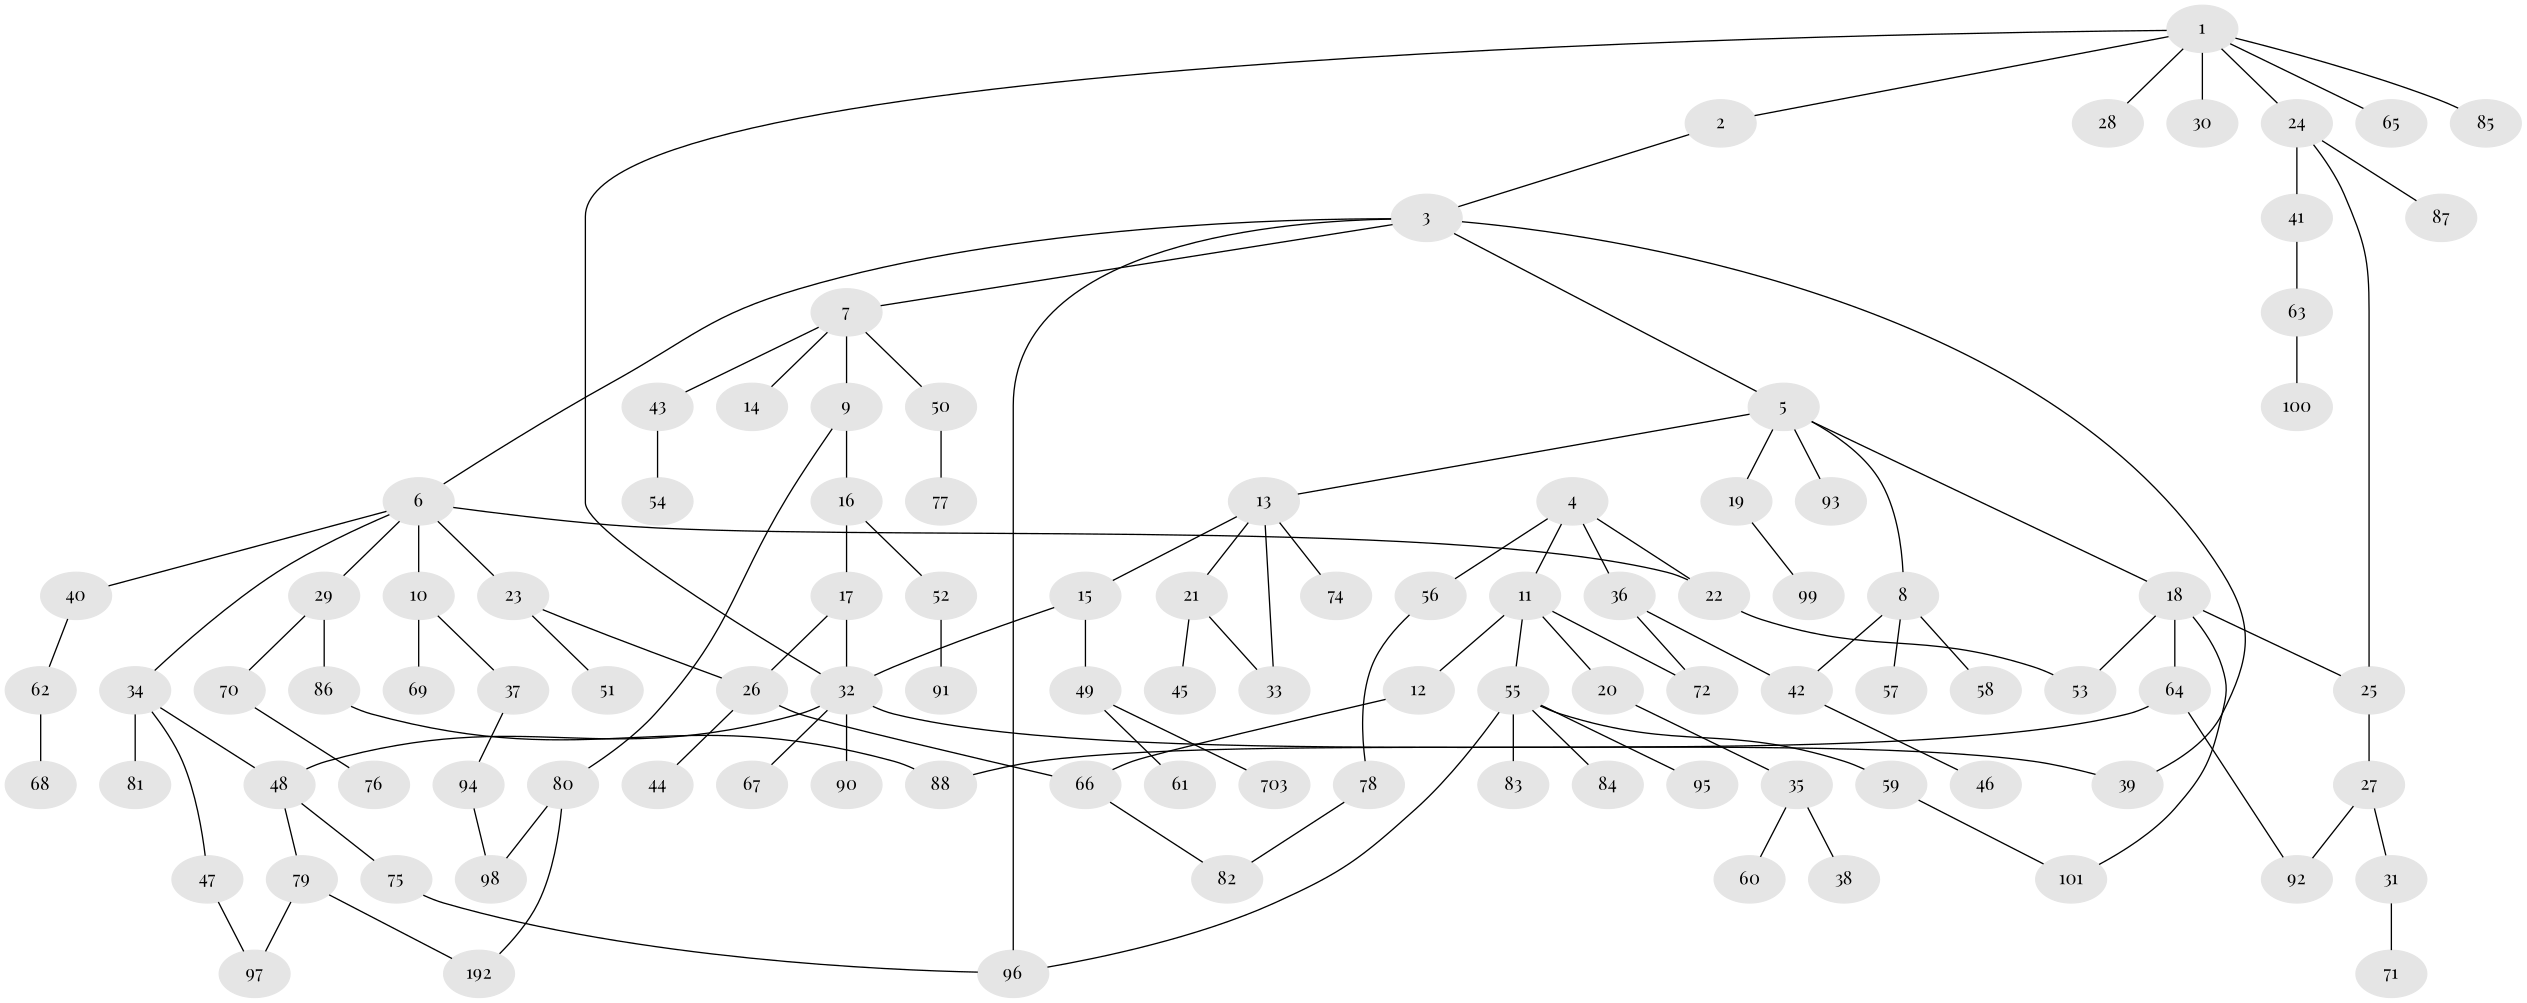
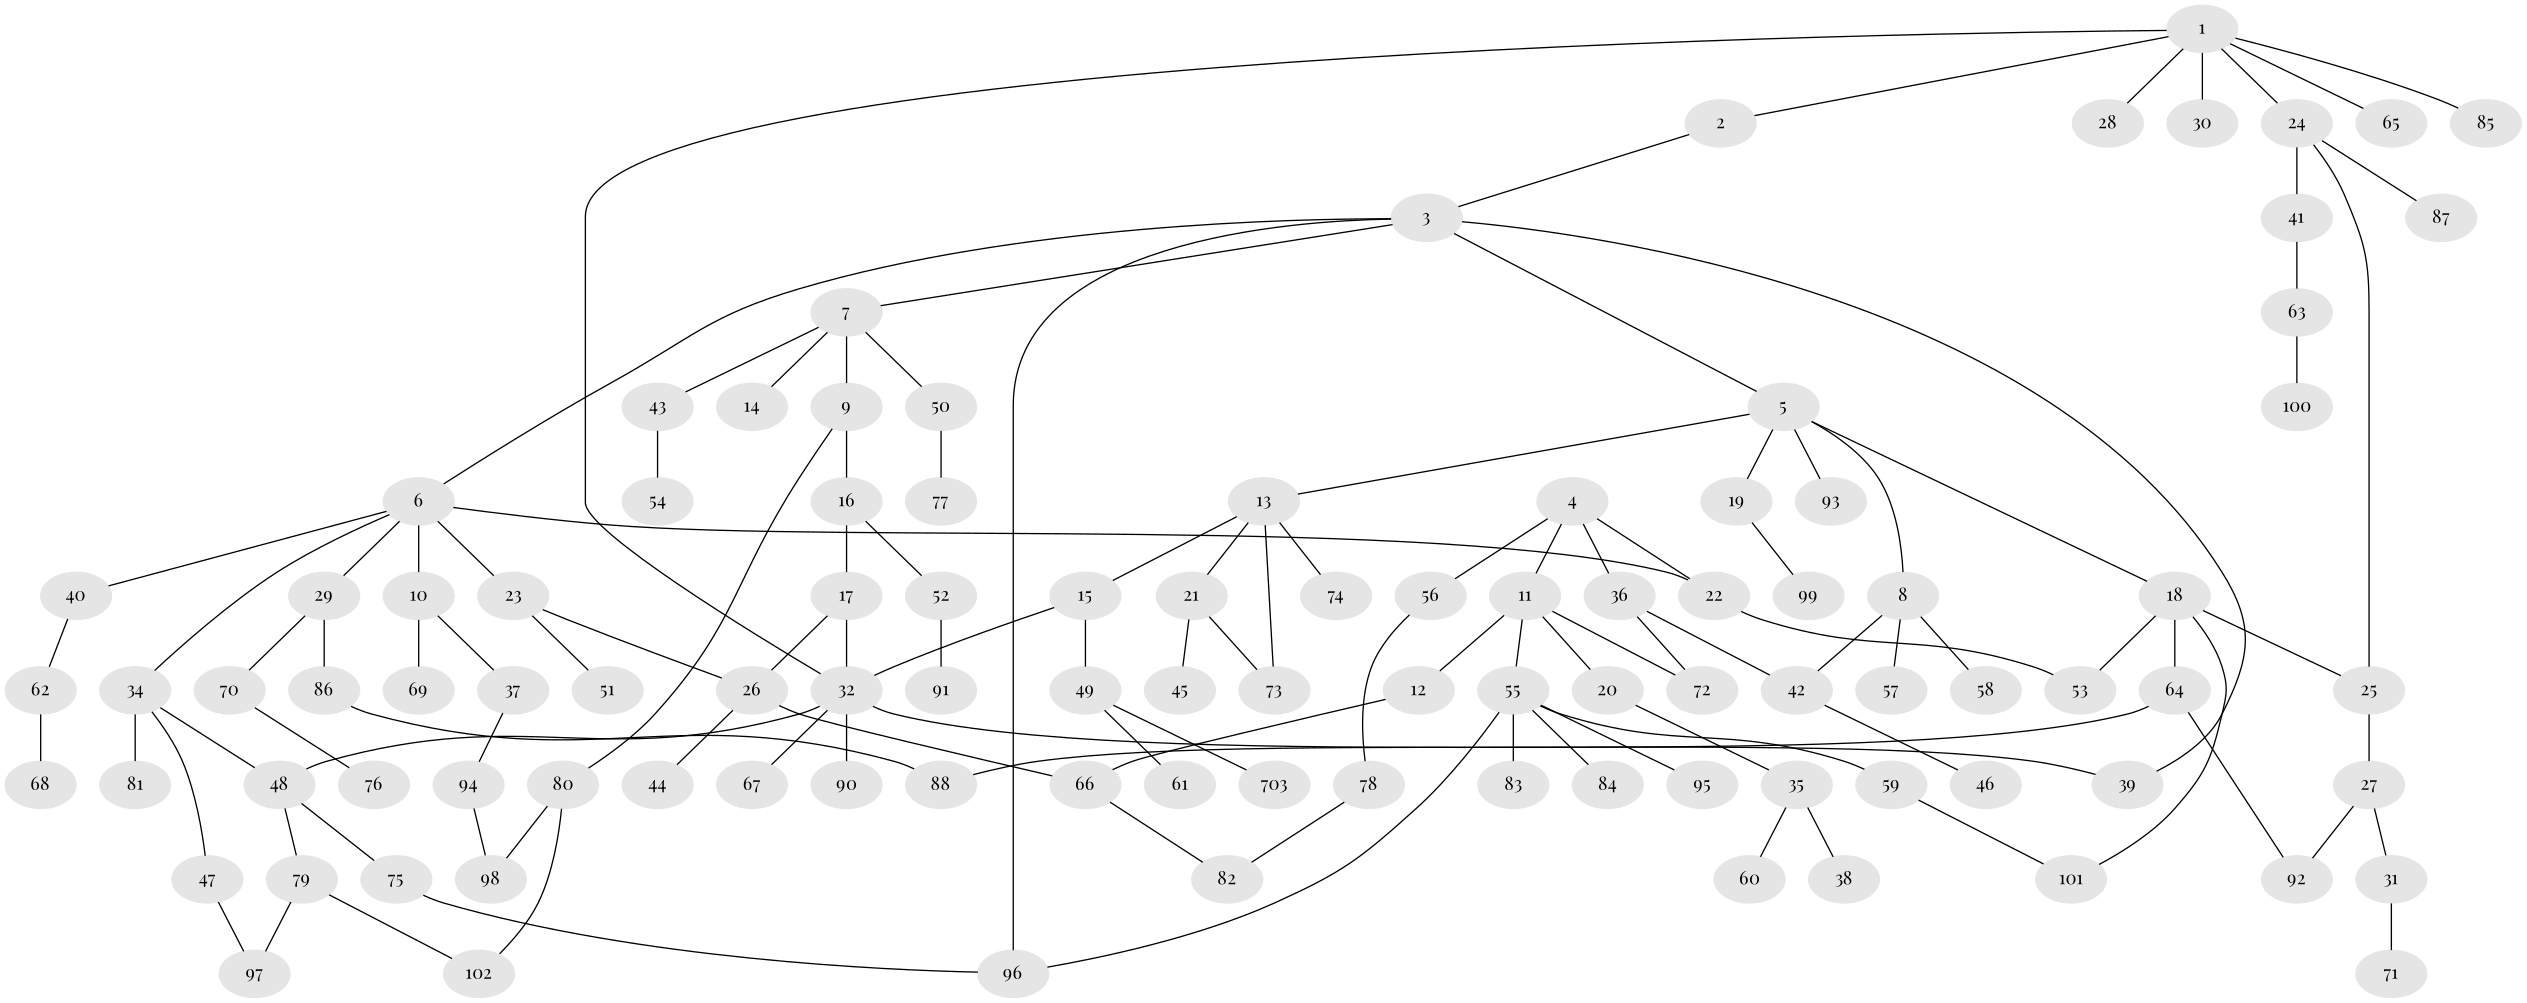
node "33": label "33" -> "73"
node "192": label "192" -> "102"
